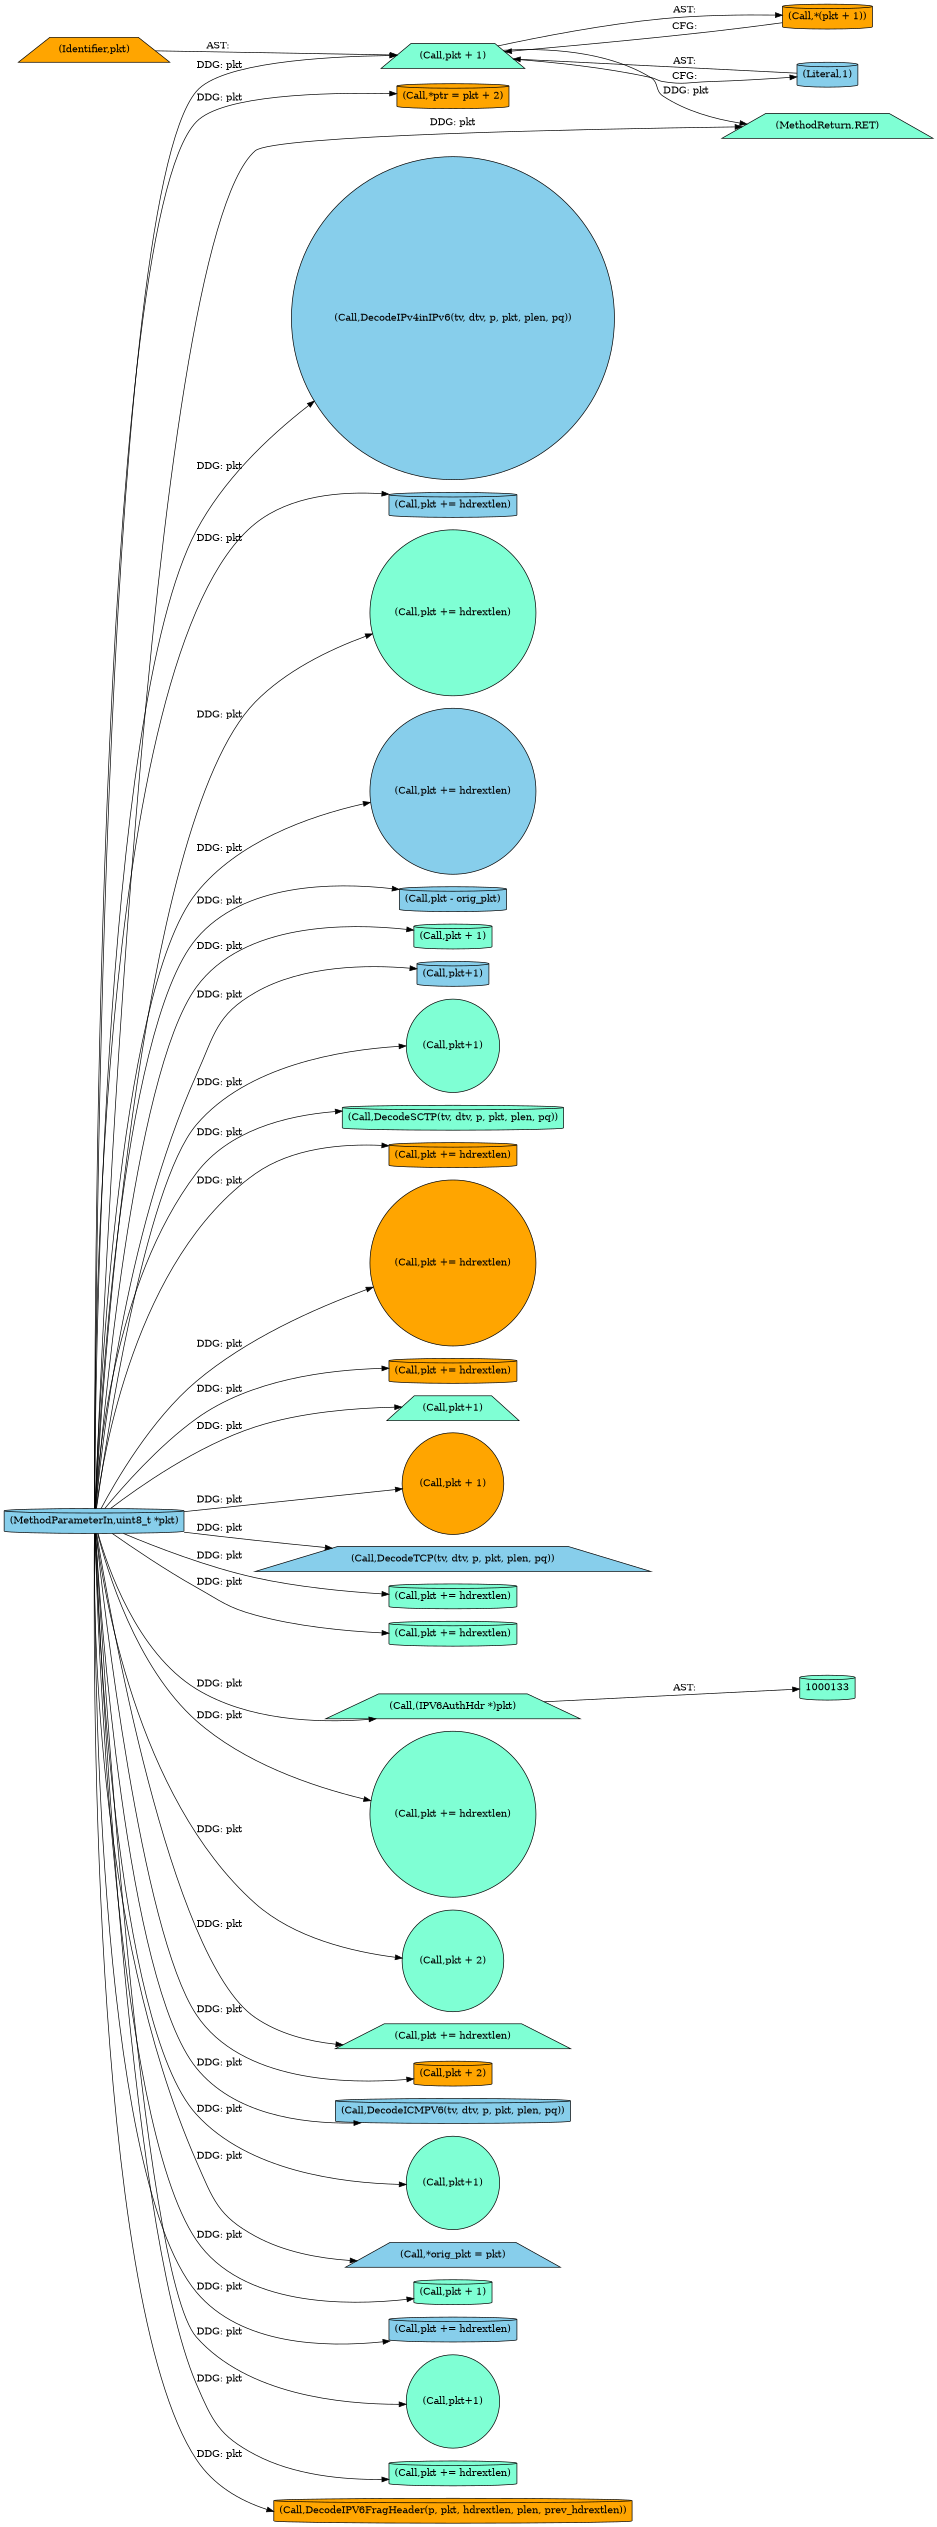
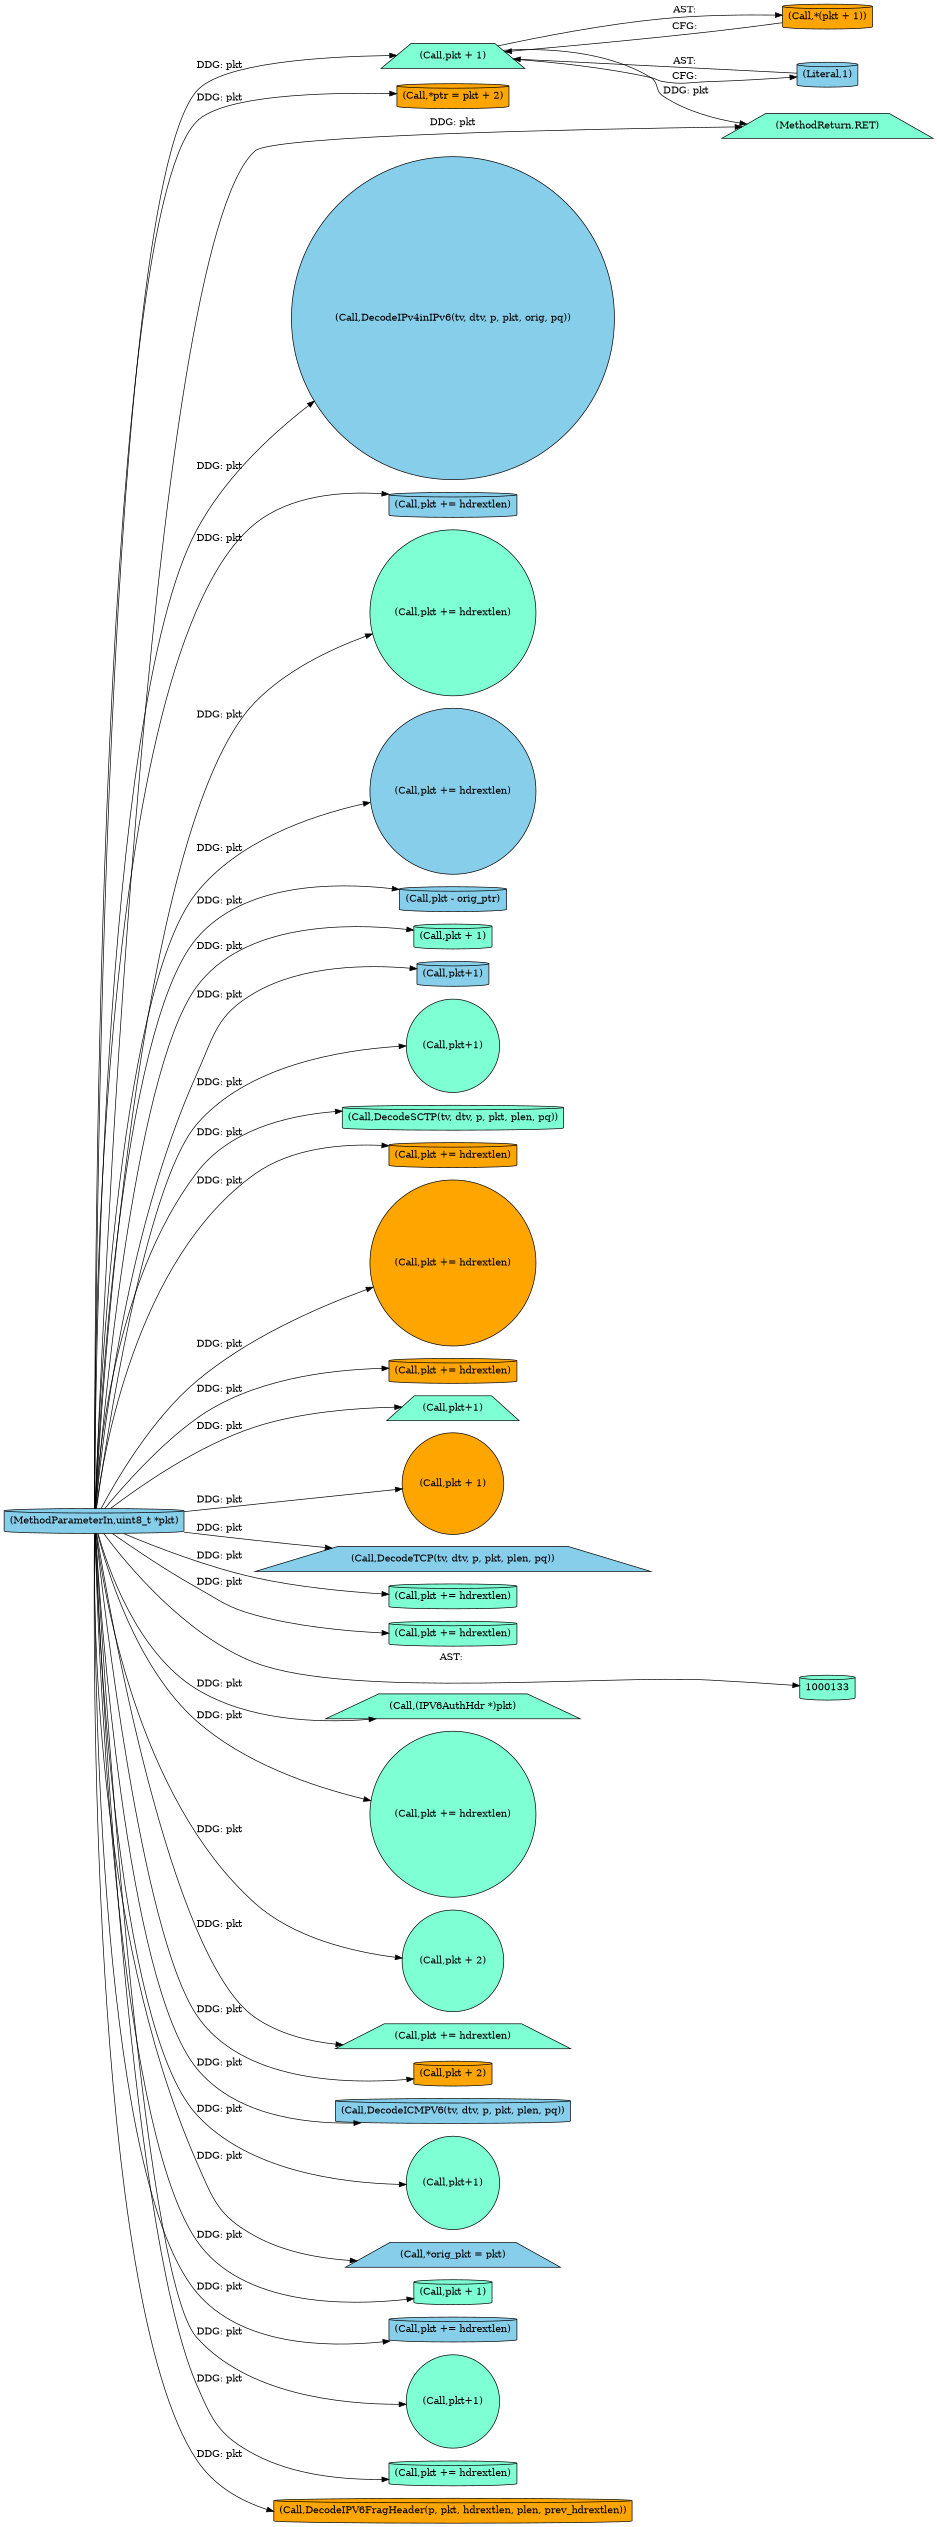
node "(Identifier,pkt)": removed
node "(Call,DecodeIPv4inIPv6(tv, dtv, p, pkt, plen, pq))": label "(Call,DecodeIPv4inIPv6(tv, dtv, p, pkt, plen, pq))" -> "(Call,DecodeIPv4inIPv6(tv, dtv, p, pkt, orig, pq))"
node "(Call,pkt - orig_pkt)": label "(Call,pkt - orig_pkt)" -> "(Call,pkt - orig_ptr)"
edge "(Call,(IPV6AuthHdr *)pkt)" -> "1000133": now "(MethodParameterIn,uint8_t *pkt)" -> "1000133"
